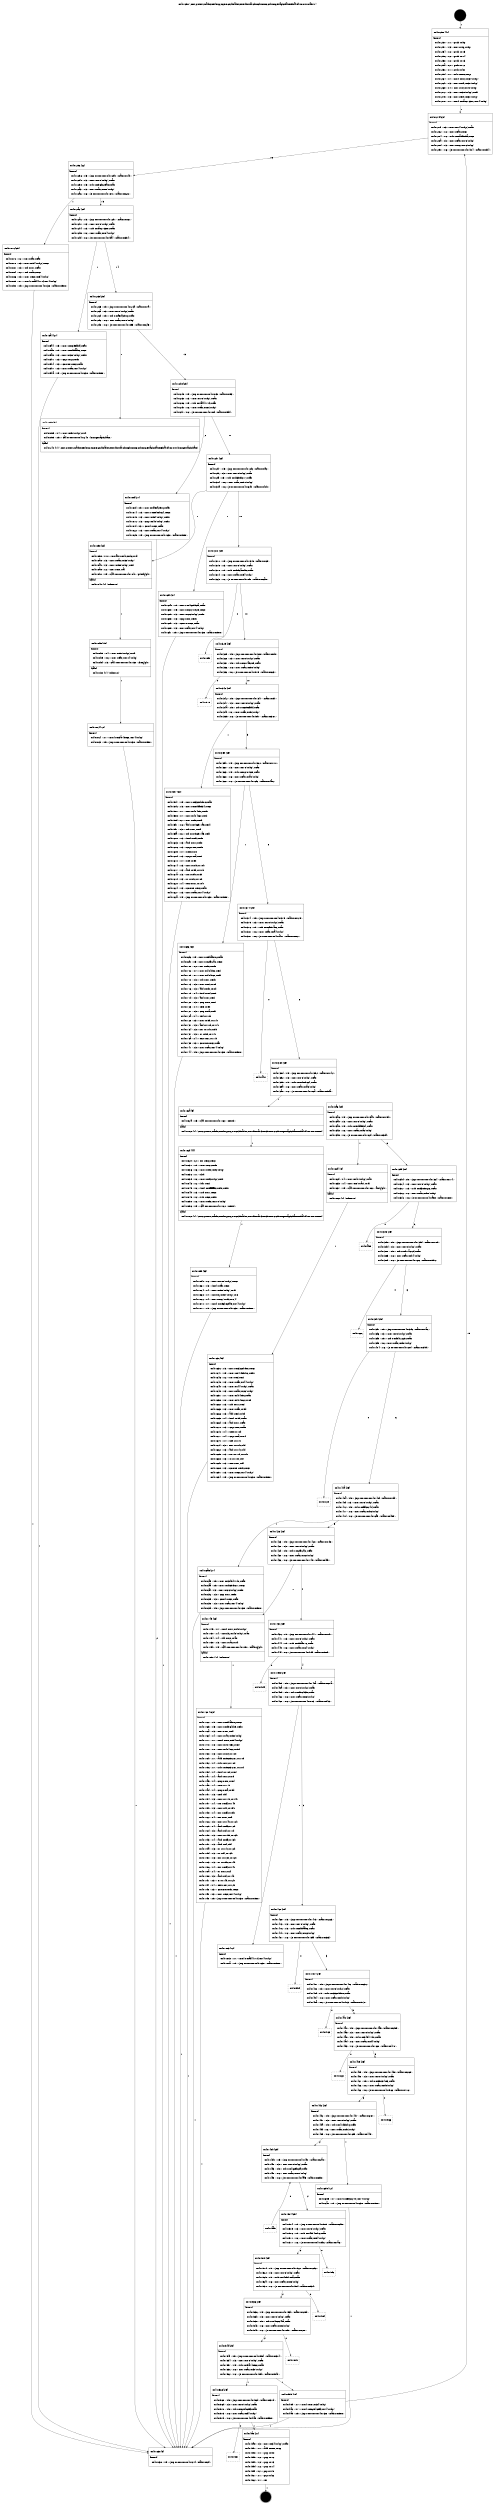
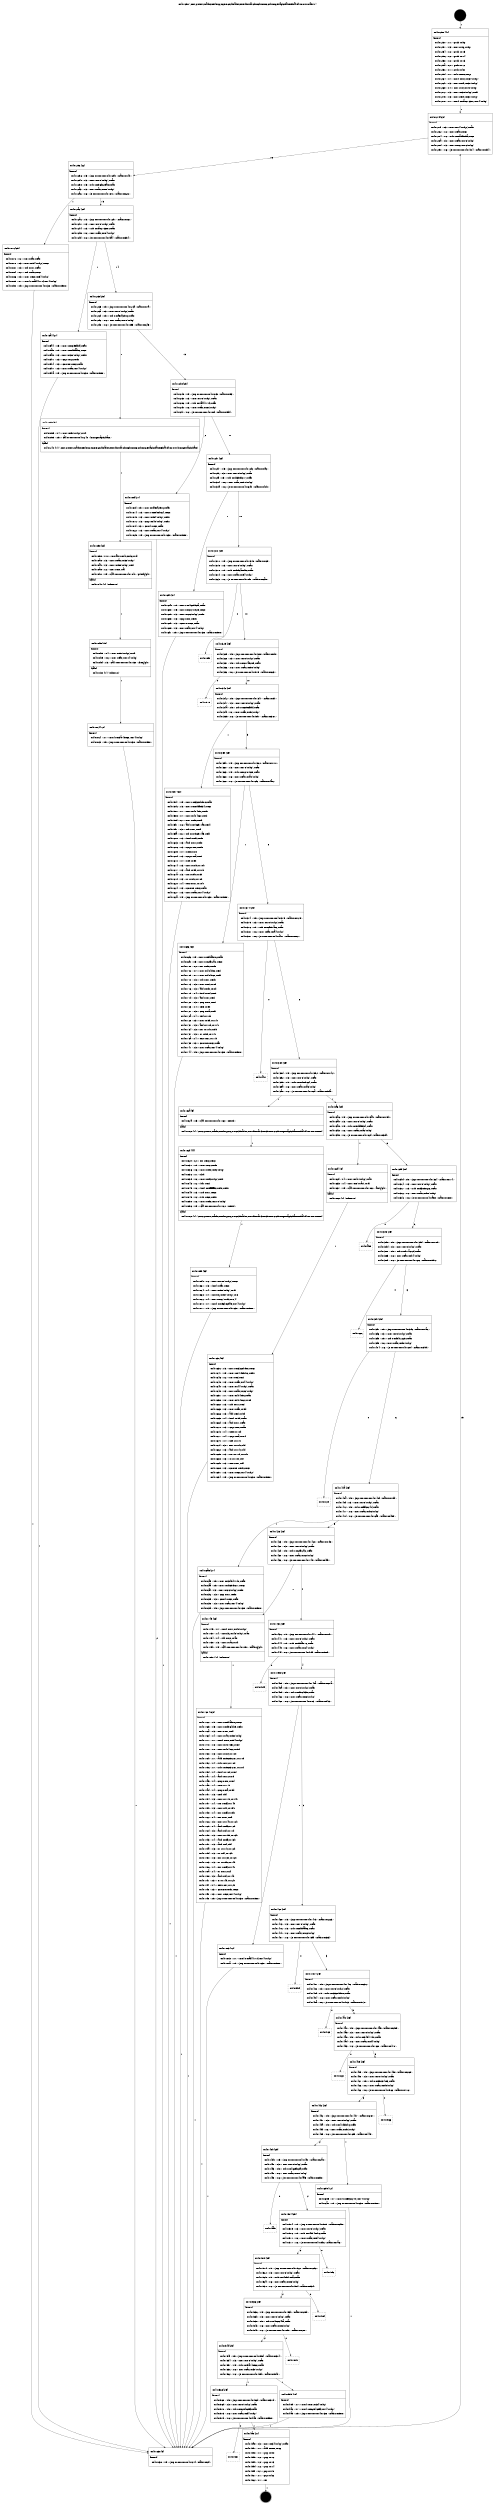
edge "0x4012f7 [25]" -> "0x40189e [23]": now "0x401895 [9]" -> "0x40189e [23]"
edge "0x40138d [25]" -> "0x4013a6 [25]": added, label "7"
edge "0x401b9b [19]" -> "0x40127f [23]": now "0x401c38 [5]" -> "0x40127f [23]"
edge "0x401803 [12]" -> "0x401c38 [5]": added, label "1"
edge "0x401aa5" -> "0x4014eb [25]": reversed
